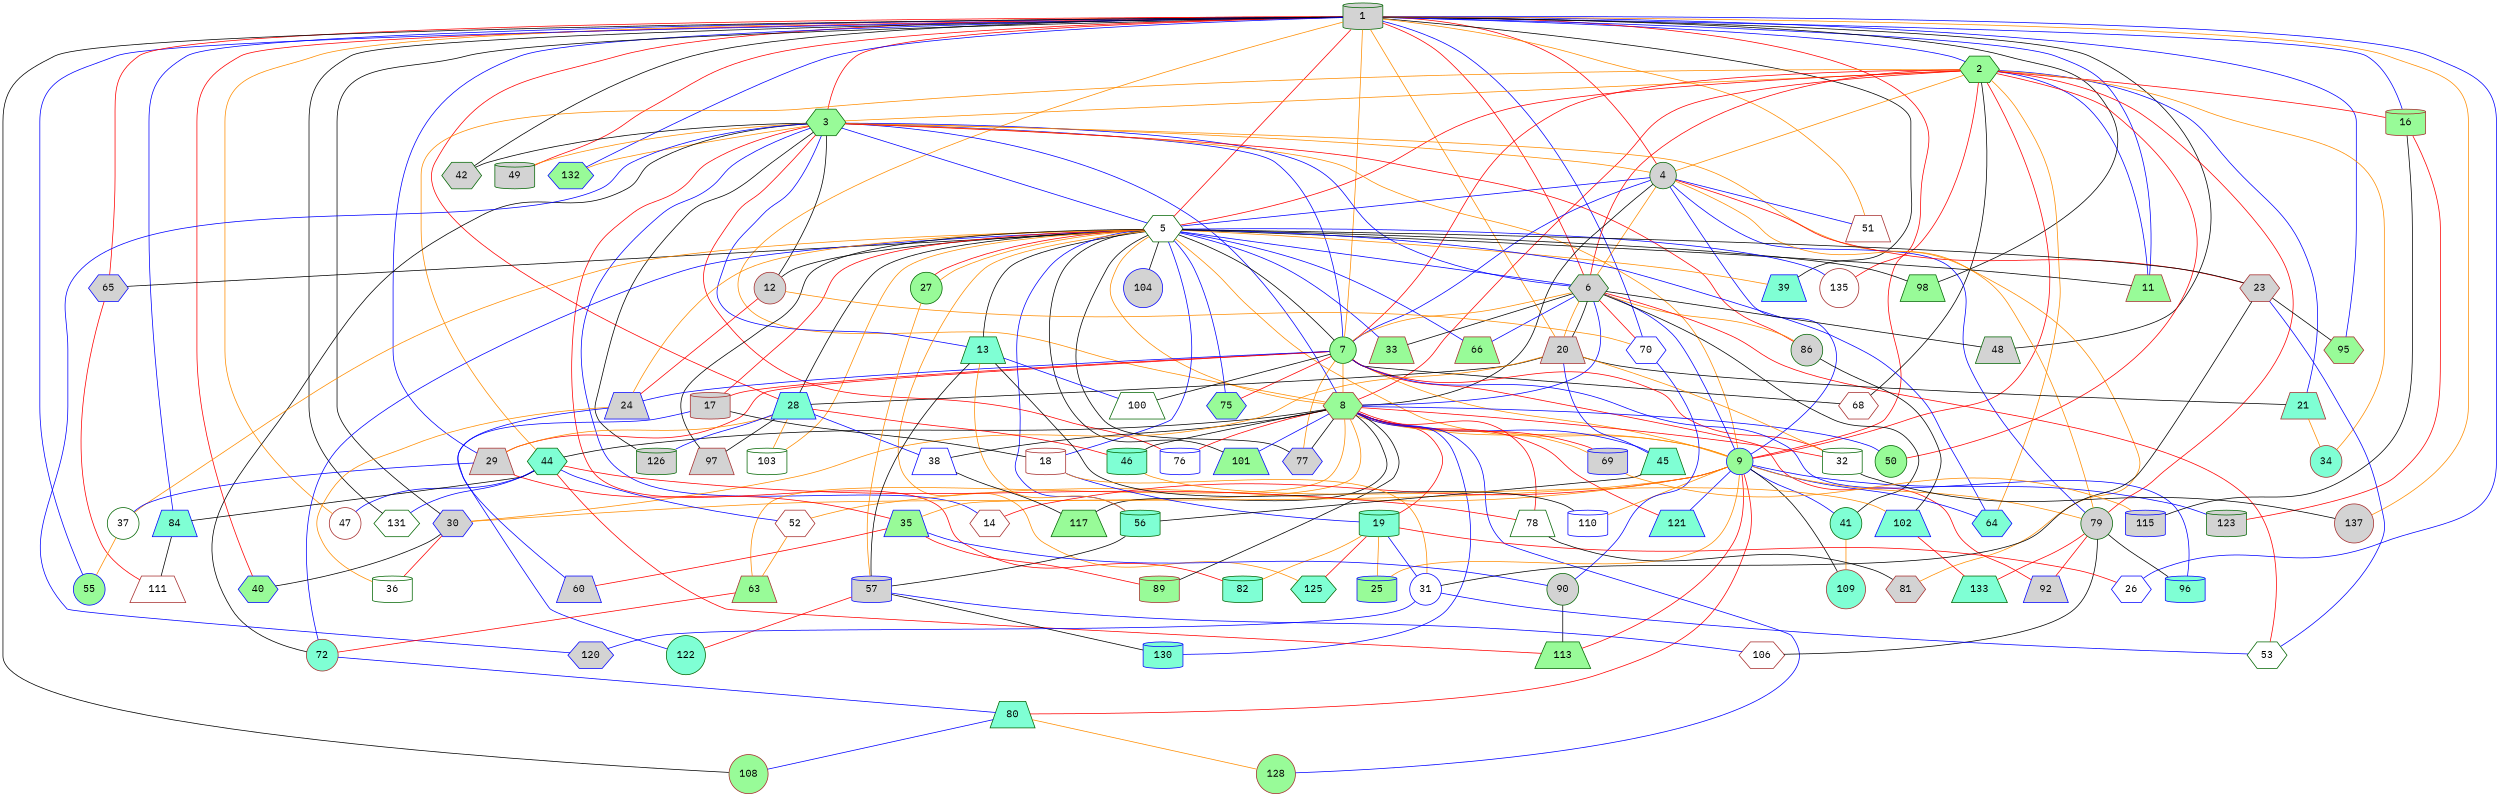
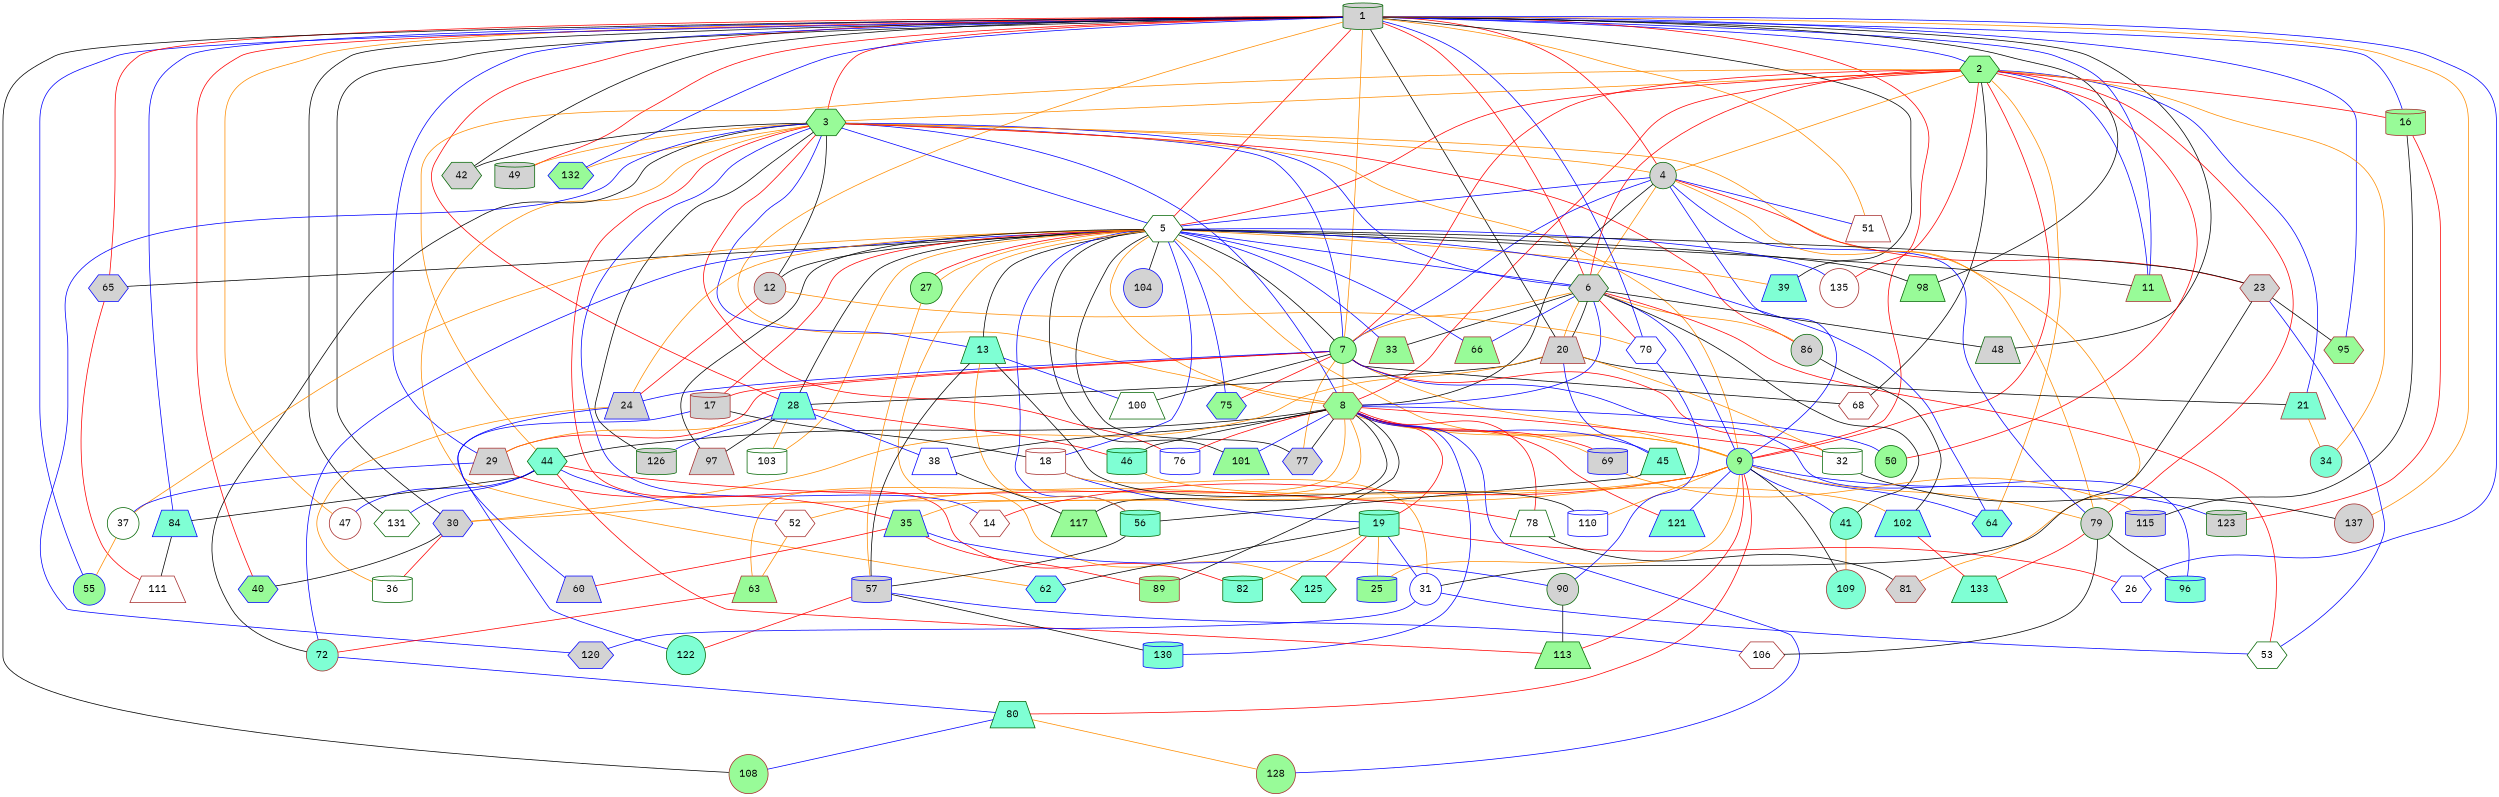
edge "1" -- "20": color darkorange -> black
node "62": added
node "92": removed
